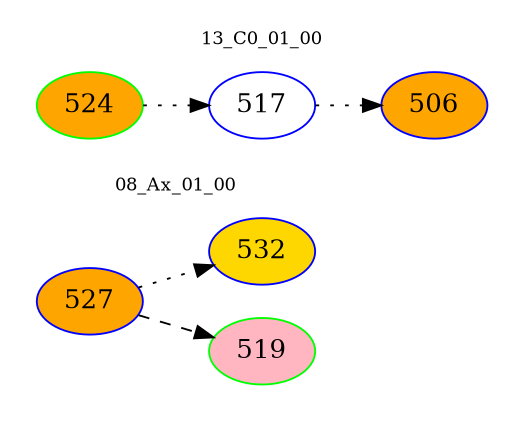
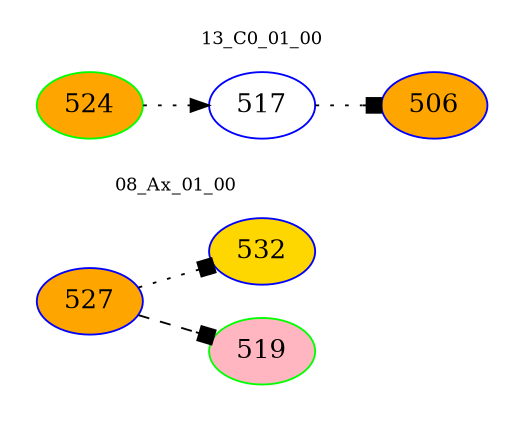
edge "517" -> "506": arrowhead normal -> box
edge "527" -> "532": arrowhead normal -> box
edge "527" -> "519": arrowhead normal -> box
